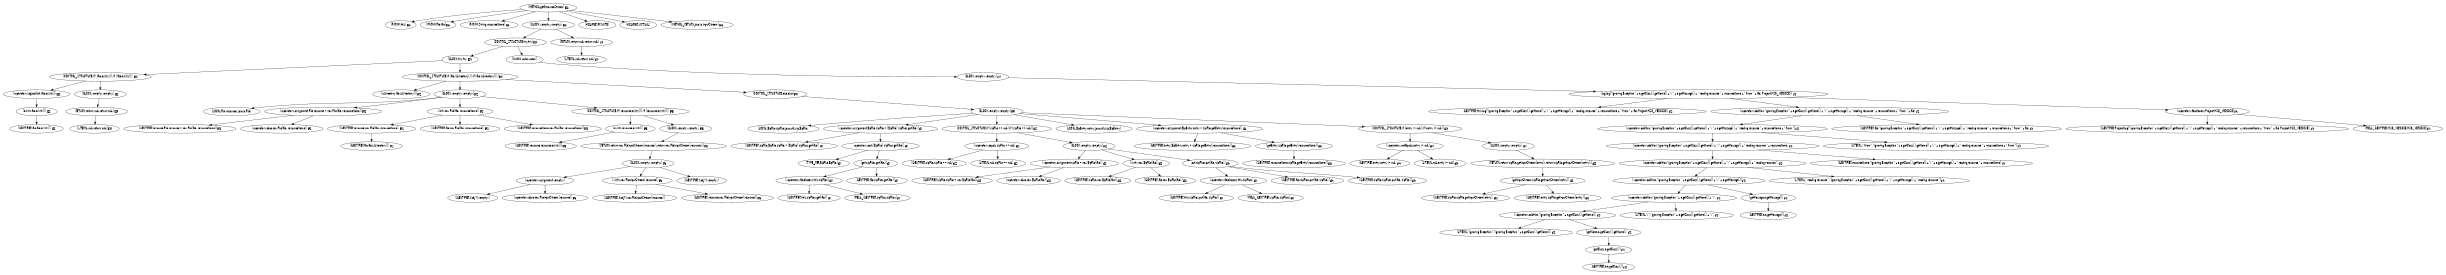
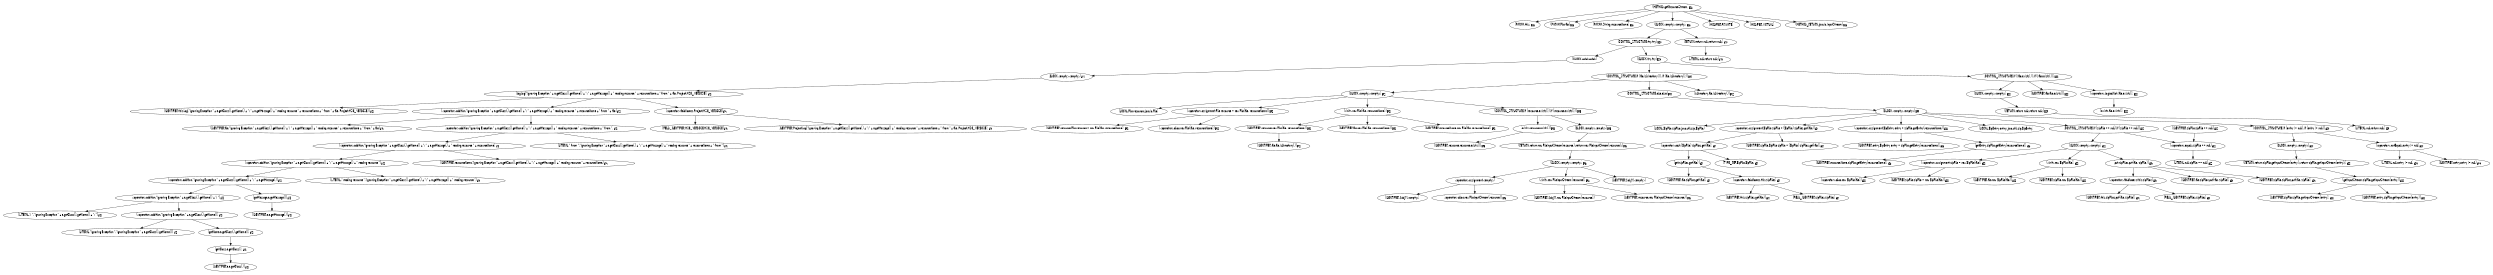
edge "(exists,file.exists())" -> "(IDENTIFIER,file,file.exists())": now "(CONTROL_STRUCTURE,if (!file.exists()),if (!file.exists()))" -> "(IDENTIFIER,file,file.exists())"
edge "(<operator>.equals,zipFile == null)" -> "(IDENTIFIER,zipFile,zipFile == null)": reversed
